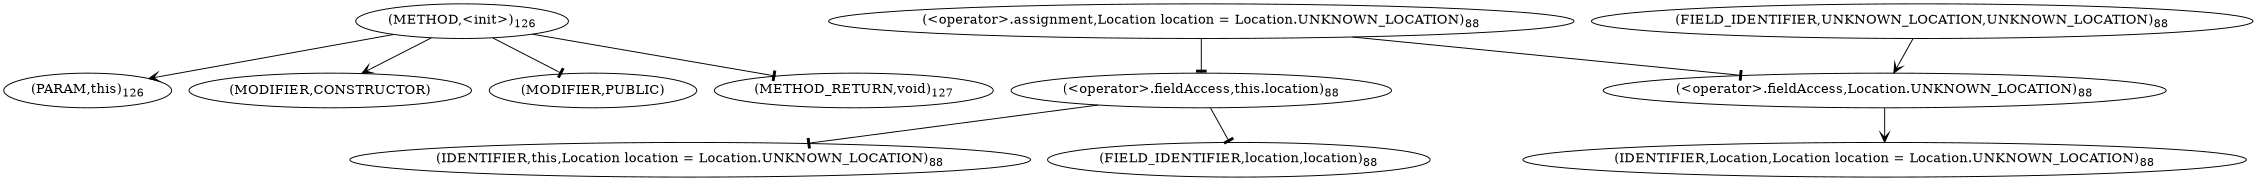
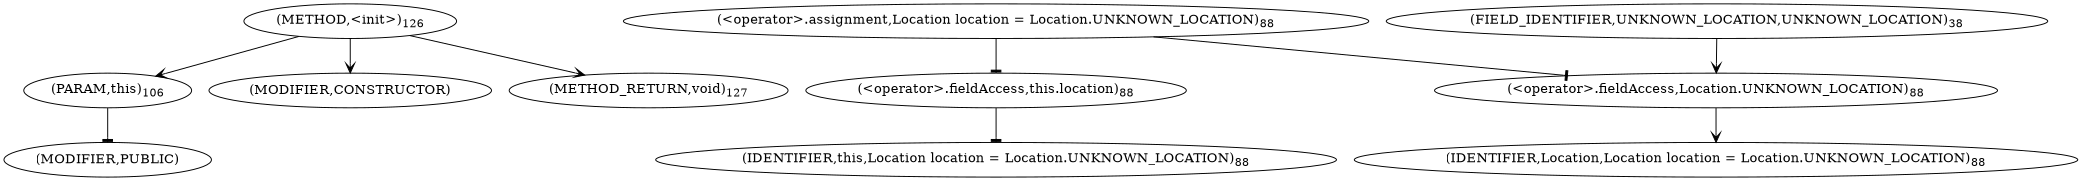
node "(FIELD_IDENTIFIER,UNKNOWN_LOCATION,UNKNOWN_LOCATION)": text "88" -> "38"
edge "(METHOD,<init>)" -> "(MODIFIER,PUBLIC)": now "(PARAM,this)" -> "(MODIFIER,PUBLIC)"
edge "(METHOD,<init>)" -> "(METHOD_RETURN,void)": arrowhead tee -> vee
node "(PARAM,this)": text "126" -> "106"
node "(FIELD_IDENTIFIER,location,location)": removed
